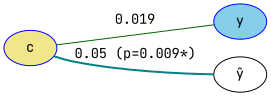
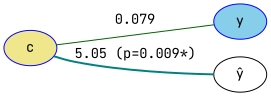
edge "y" -- "c": label "0.019" -> "0.079"
edge "c" -- "ŷ": label "0.05 (p=0.009*)" -> "5.05 (p=0.009*)"
